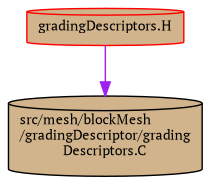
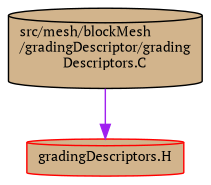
edge "gradingDescriptors.H" -> "src/mesh/blockMesh /gradingDescriptor/grading Descriptors.C": reversed
